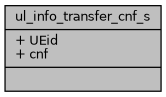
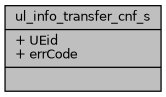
node "ul_info_transfer_cnf_s": text "+ cnf" -> "+ errCode"
